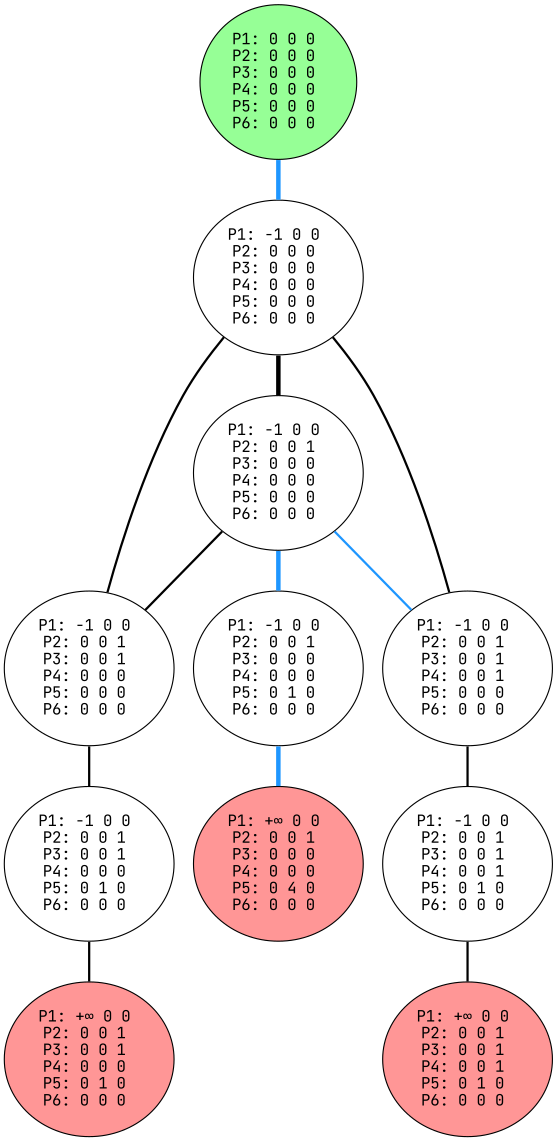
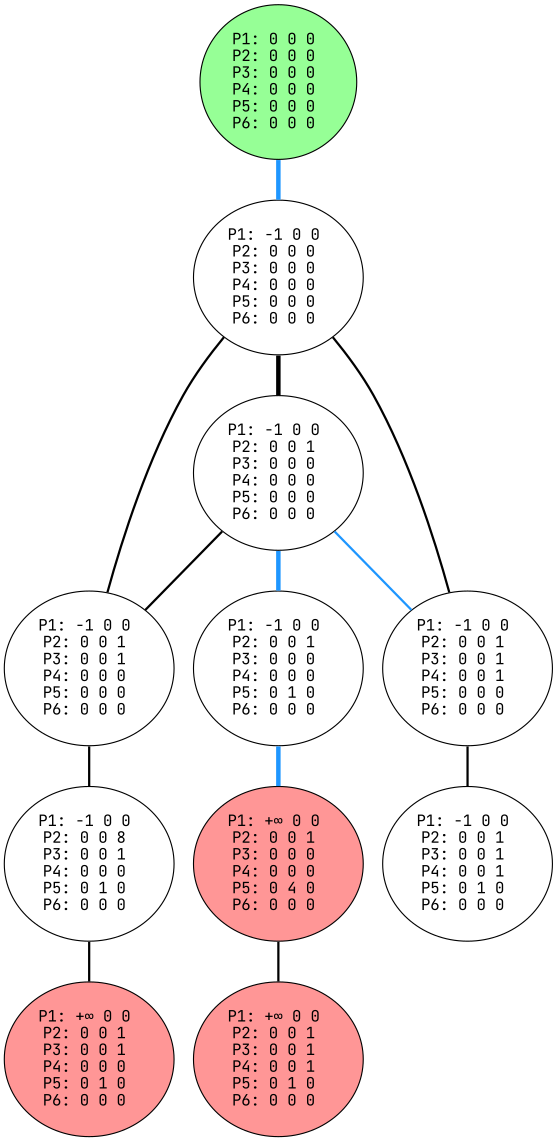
node "P1: -1 0 0 P2: 0 0 1 P3: 0 0 1 P4: 0 0 0 P5: 0 1 0 P6: 0 0 0": label "P1: -1 0 0 P2: 0 0 1 P3: 0 0 1 P4: 0 0 0 P5: 0 1 0 P6: 0 0 0" -> "P1: -1 0 0 P2: 0 0 8 P3: 0 0 1 P4: 0 0 0 P5: 0 1 0 P6: 0 0 0"
edge "P1: -1 0 0 P2: 0 0 1 P3: 0 0 1 P4: 0 0 1 P5: 0 1 0 P6: 0 0 0" -- "P1: +∞ 0 0 P2: 0 0 1 P3: 0 0 1 P4: 0 0 1 P5: 0 1 0 P6: 0 0 0": now "P1: +∞ 0 0 P2: 0 0 1 P3: 0 0 0 P4: 0 0 0 P5: 0 4 0 P6: 0 0 0" -- "P1: +∞ 0 0 P2: 0 0 1 P3: 0 0 1 P4: 0 0 1 P5: 0 1 0 P6: 0 0 0"
